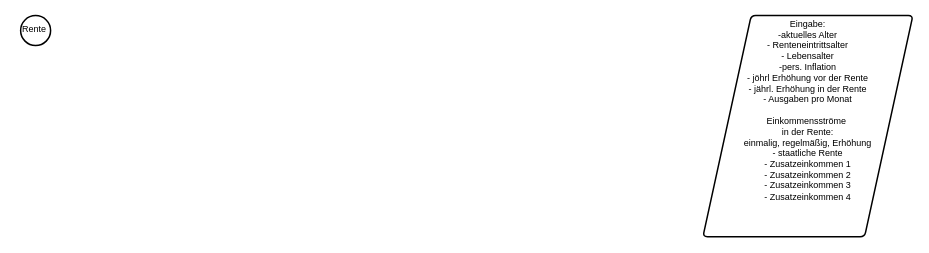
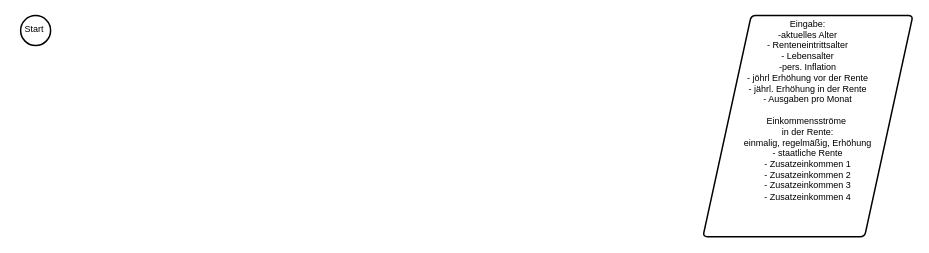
node "Rente": label "Rente" -> "Start"
